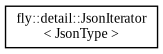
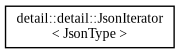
node "fly::detail::JsonIterator < JsonType >": label "fly::detail::JsonIterator < JsonType >" -> "detail::detail::JsonIterator < JsonType >"
